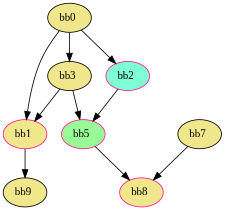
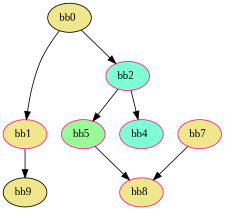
node "bb3": removed
node "bb4": added
node "bb7": color black -> deeppink
